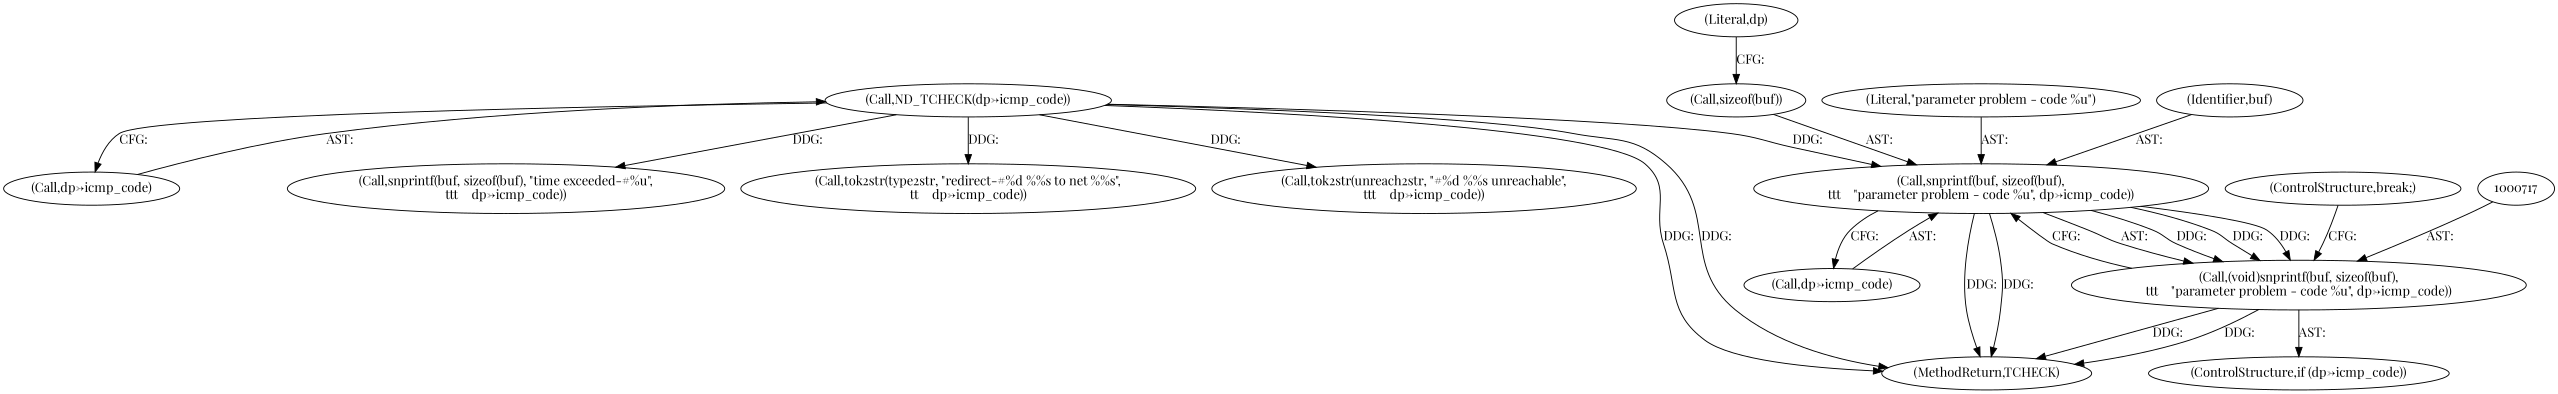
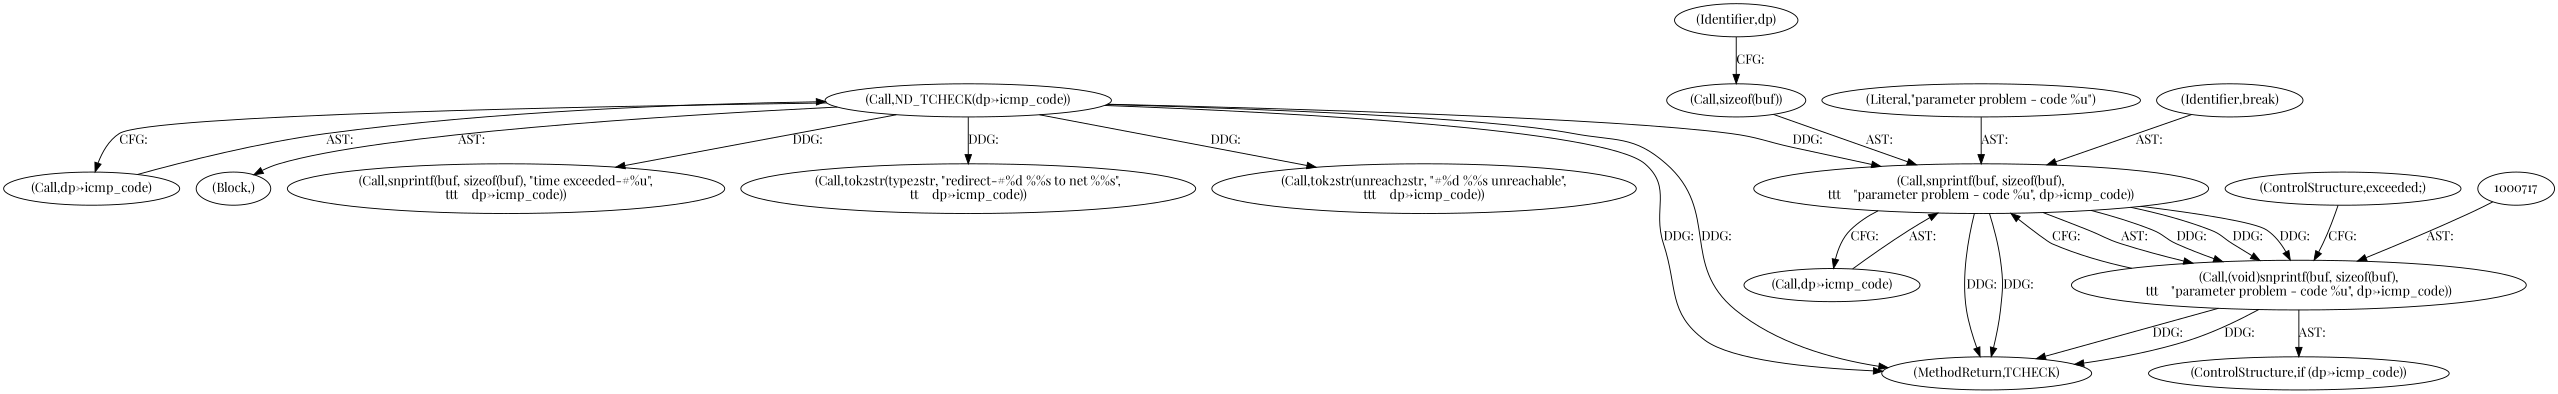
node "(Literal,dp)": label "(Literal,dp)" -> "(Identifier,dp)"
node "(Identifier,buf)": label "(Identifier,buf)" -> "(Identifier,break)"
node "(Block,)": added
node "(ControlStructure,break;)": label "(ControlStructure,break;)" -> "(ControlStructure,exceeded;)"
